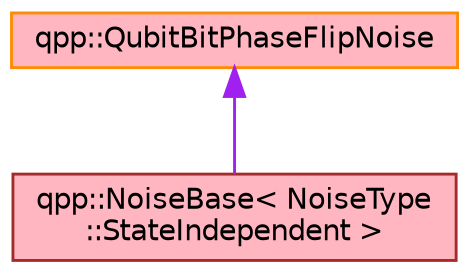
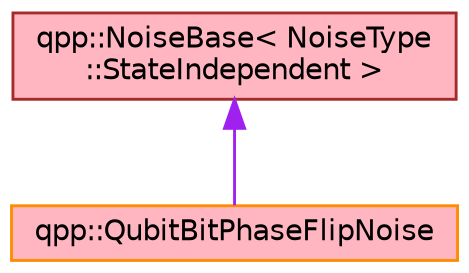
edge "qpp::NoiseBase< NoiseType ::StateIndependent >" -> "qpp::QubitBitPhaseFlipNoise": reversed
